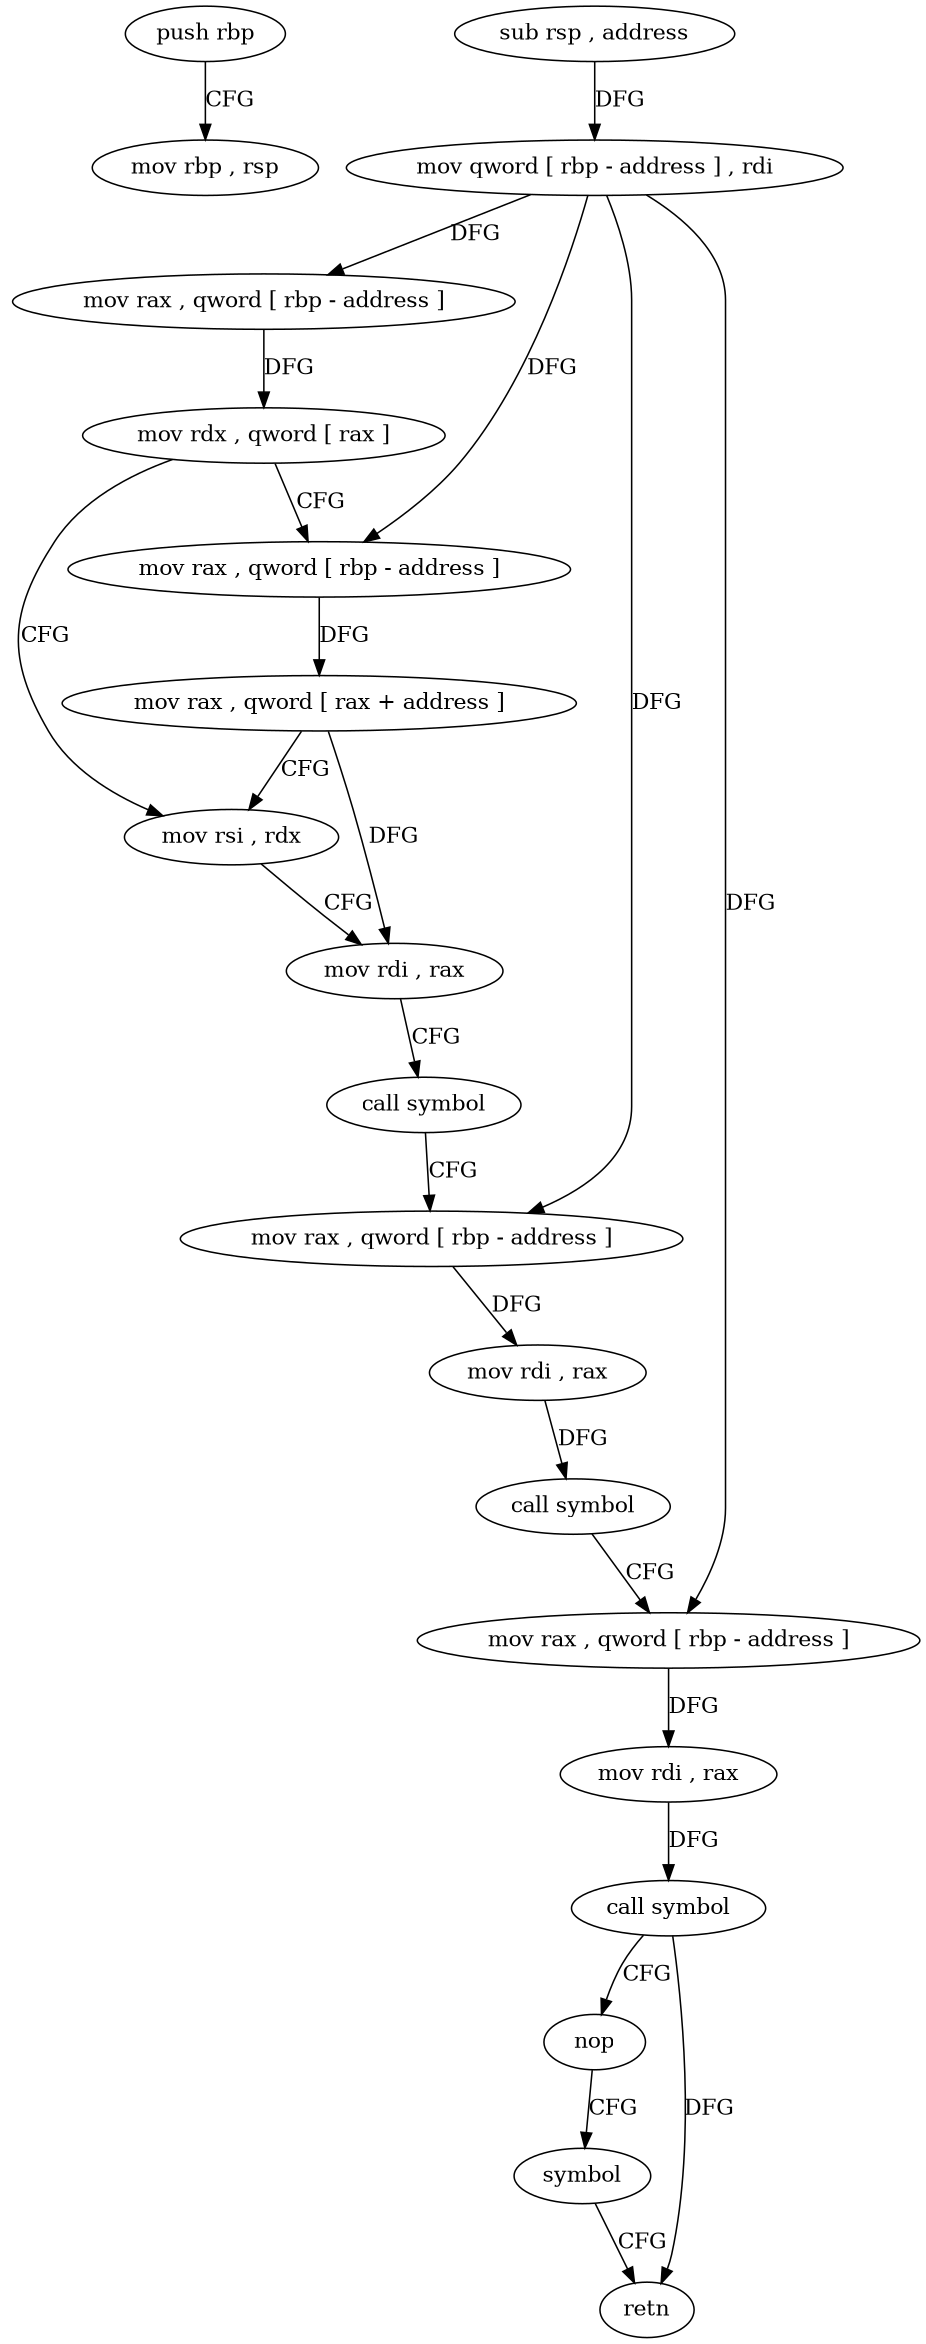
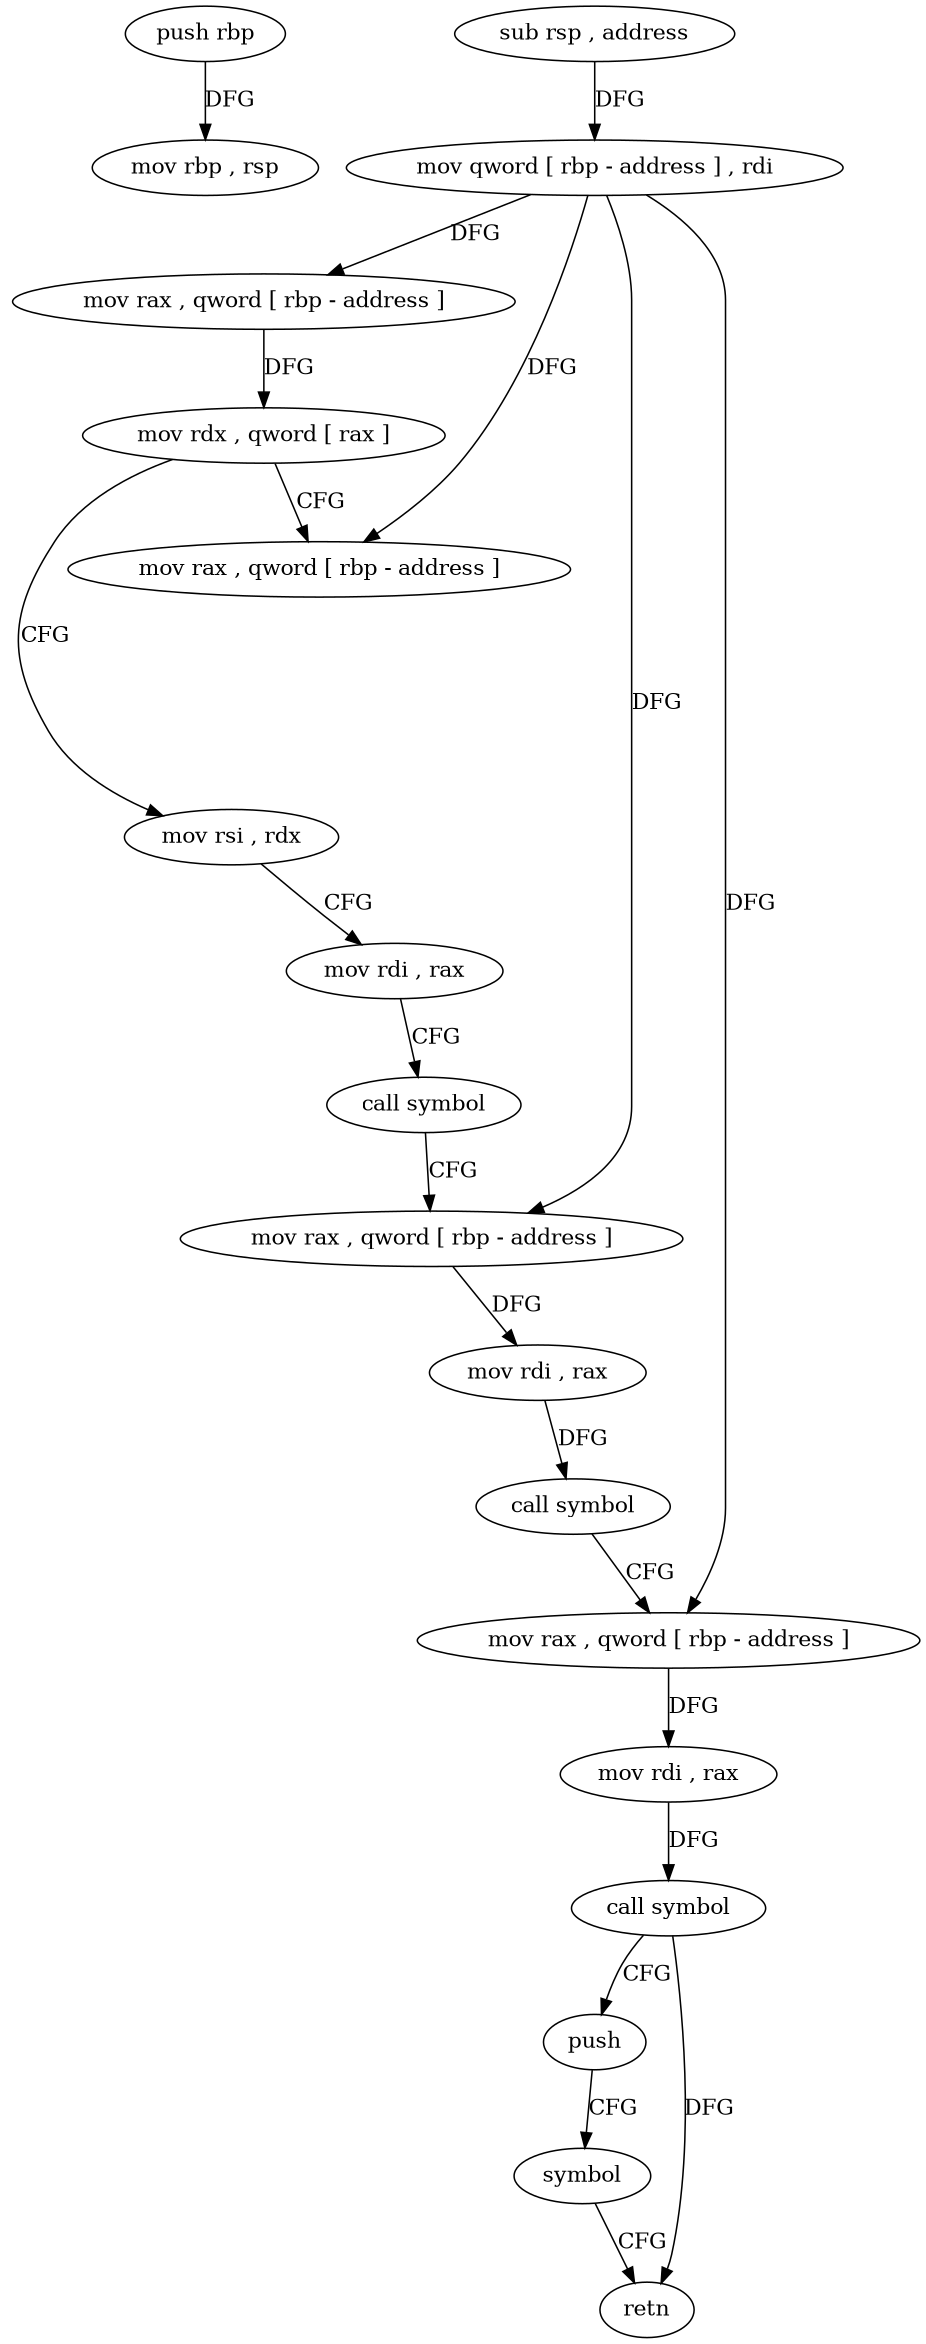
edge "push rbp" -> "mov rbp , rsp": label "CFG" -> "DFG"
node "mov rax , qword [ rax + address ]": removed
node "nop": label "nop" -> "push"
